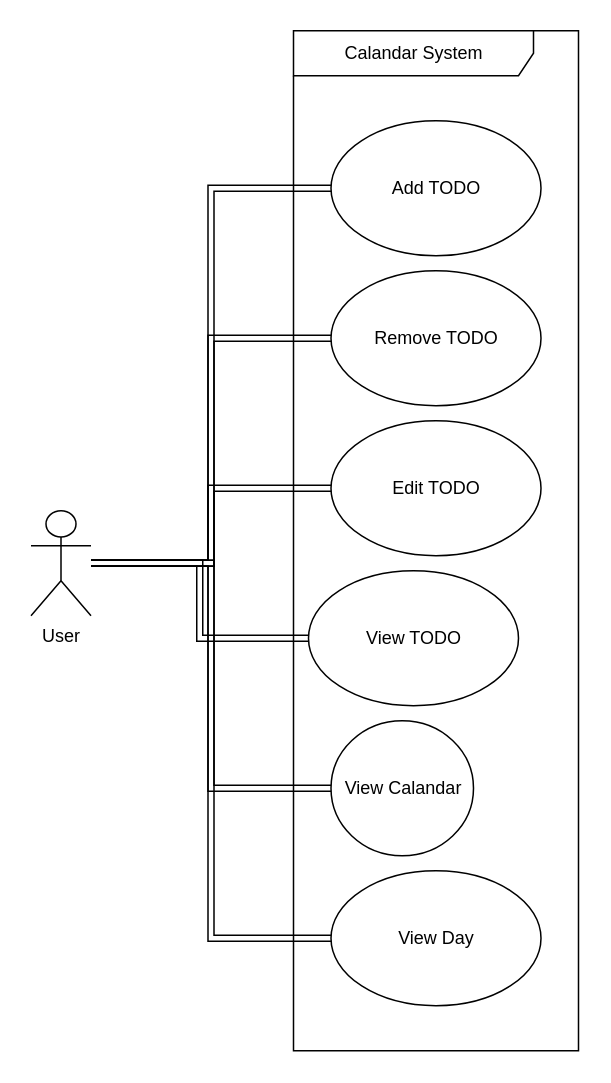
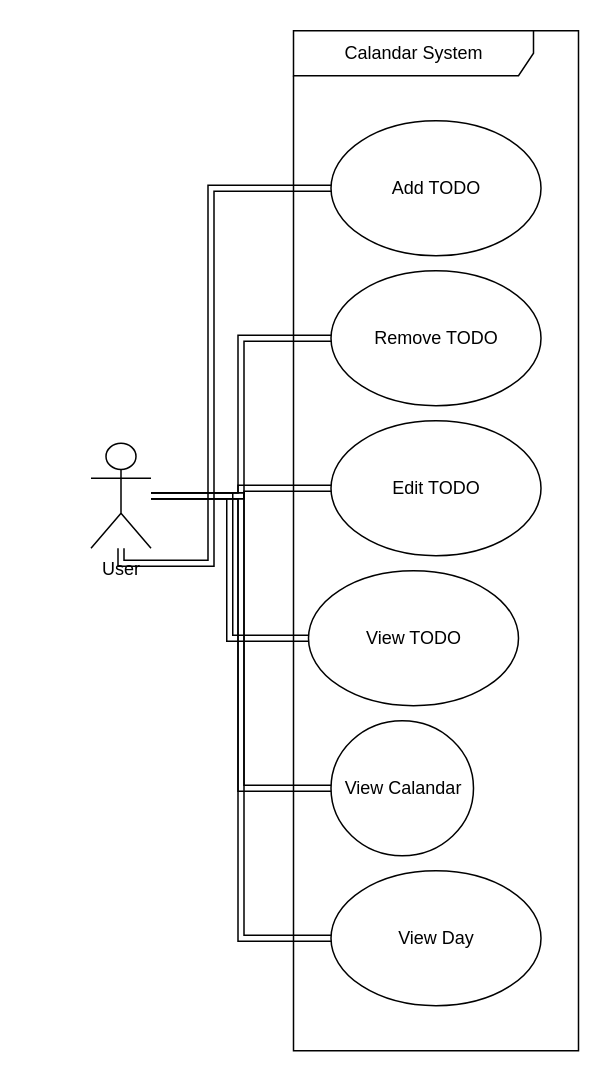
node "User": moved (61, 563) -> (121, 496)
